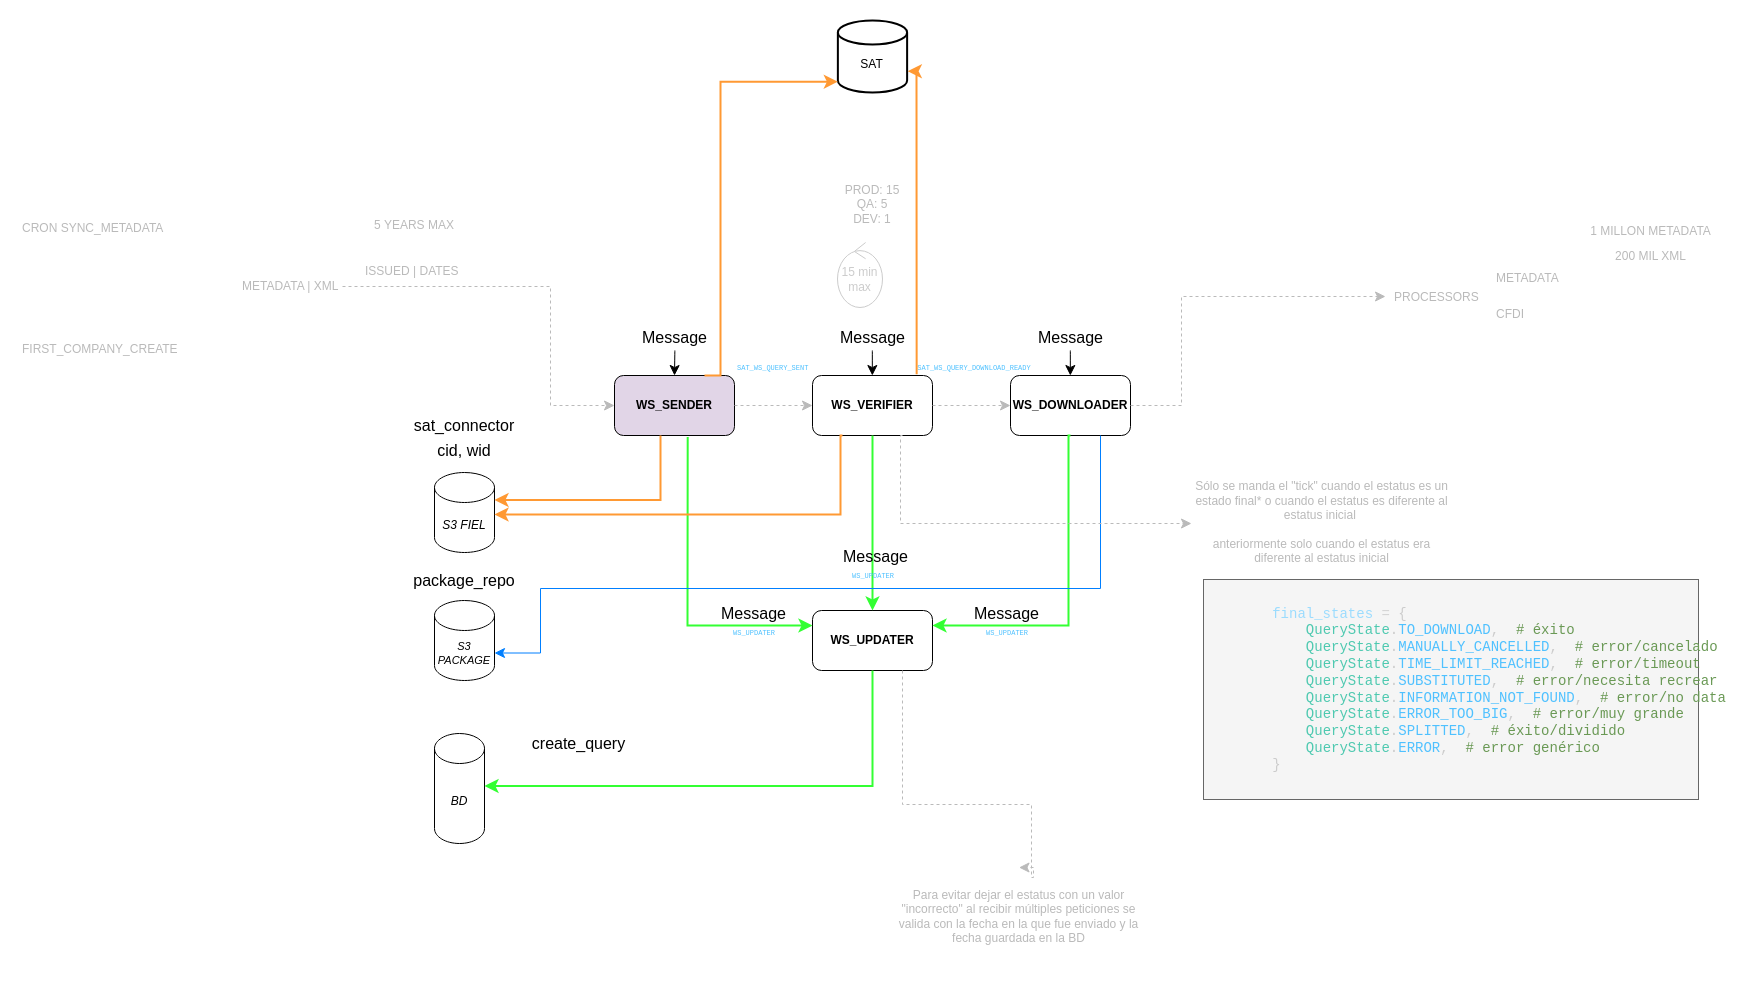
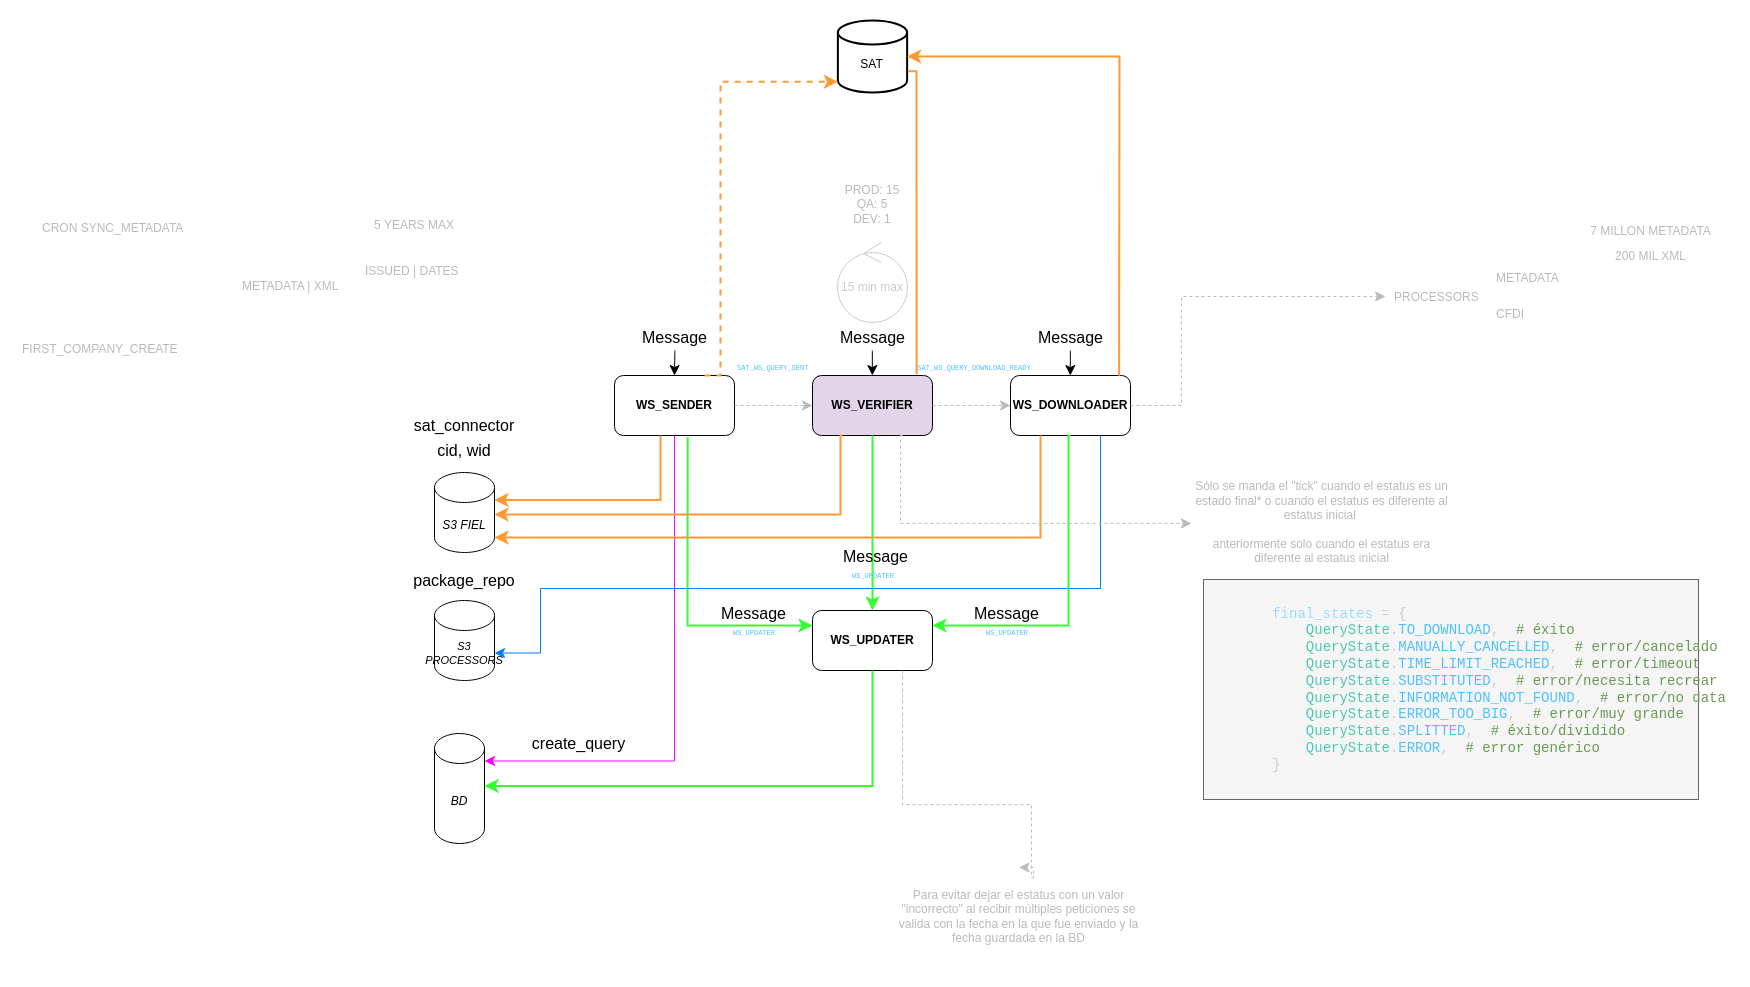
edge "WS_VERIFIER" -> "SAT": arrowhead classic -> none
edge "WS_DOWNLOADER" -> "SAT": added
edge "WS_SENDER" -> "SAT": style solid -> dashed
node "CRON SYNC_METADATA": moved (101, 229) -> (121, 229)
node "1 MILLON METADATA": label "1 MILLON METADATA" -> "7 MILLON METADATA"
node "15 min max": size 45x65 -> 70x80
edge "METADATA | XML" -> "WS_SENDER": removed
node "WS_SENDER": fillcolor #e1d5e7 -> #ffffff
node "WS_VERIFIER": fillcolor #ffffff -> #e1d5e7
edge "WS_DOWNLOADER" -> "S3 FIEL": added
node "S3 PACKAGE": label "S3 PACKAGE" -> "S3 PROCESSORS"
edge "WS_SENDER" -> "BD": added
